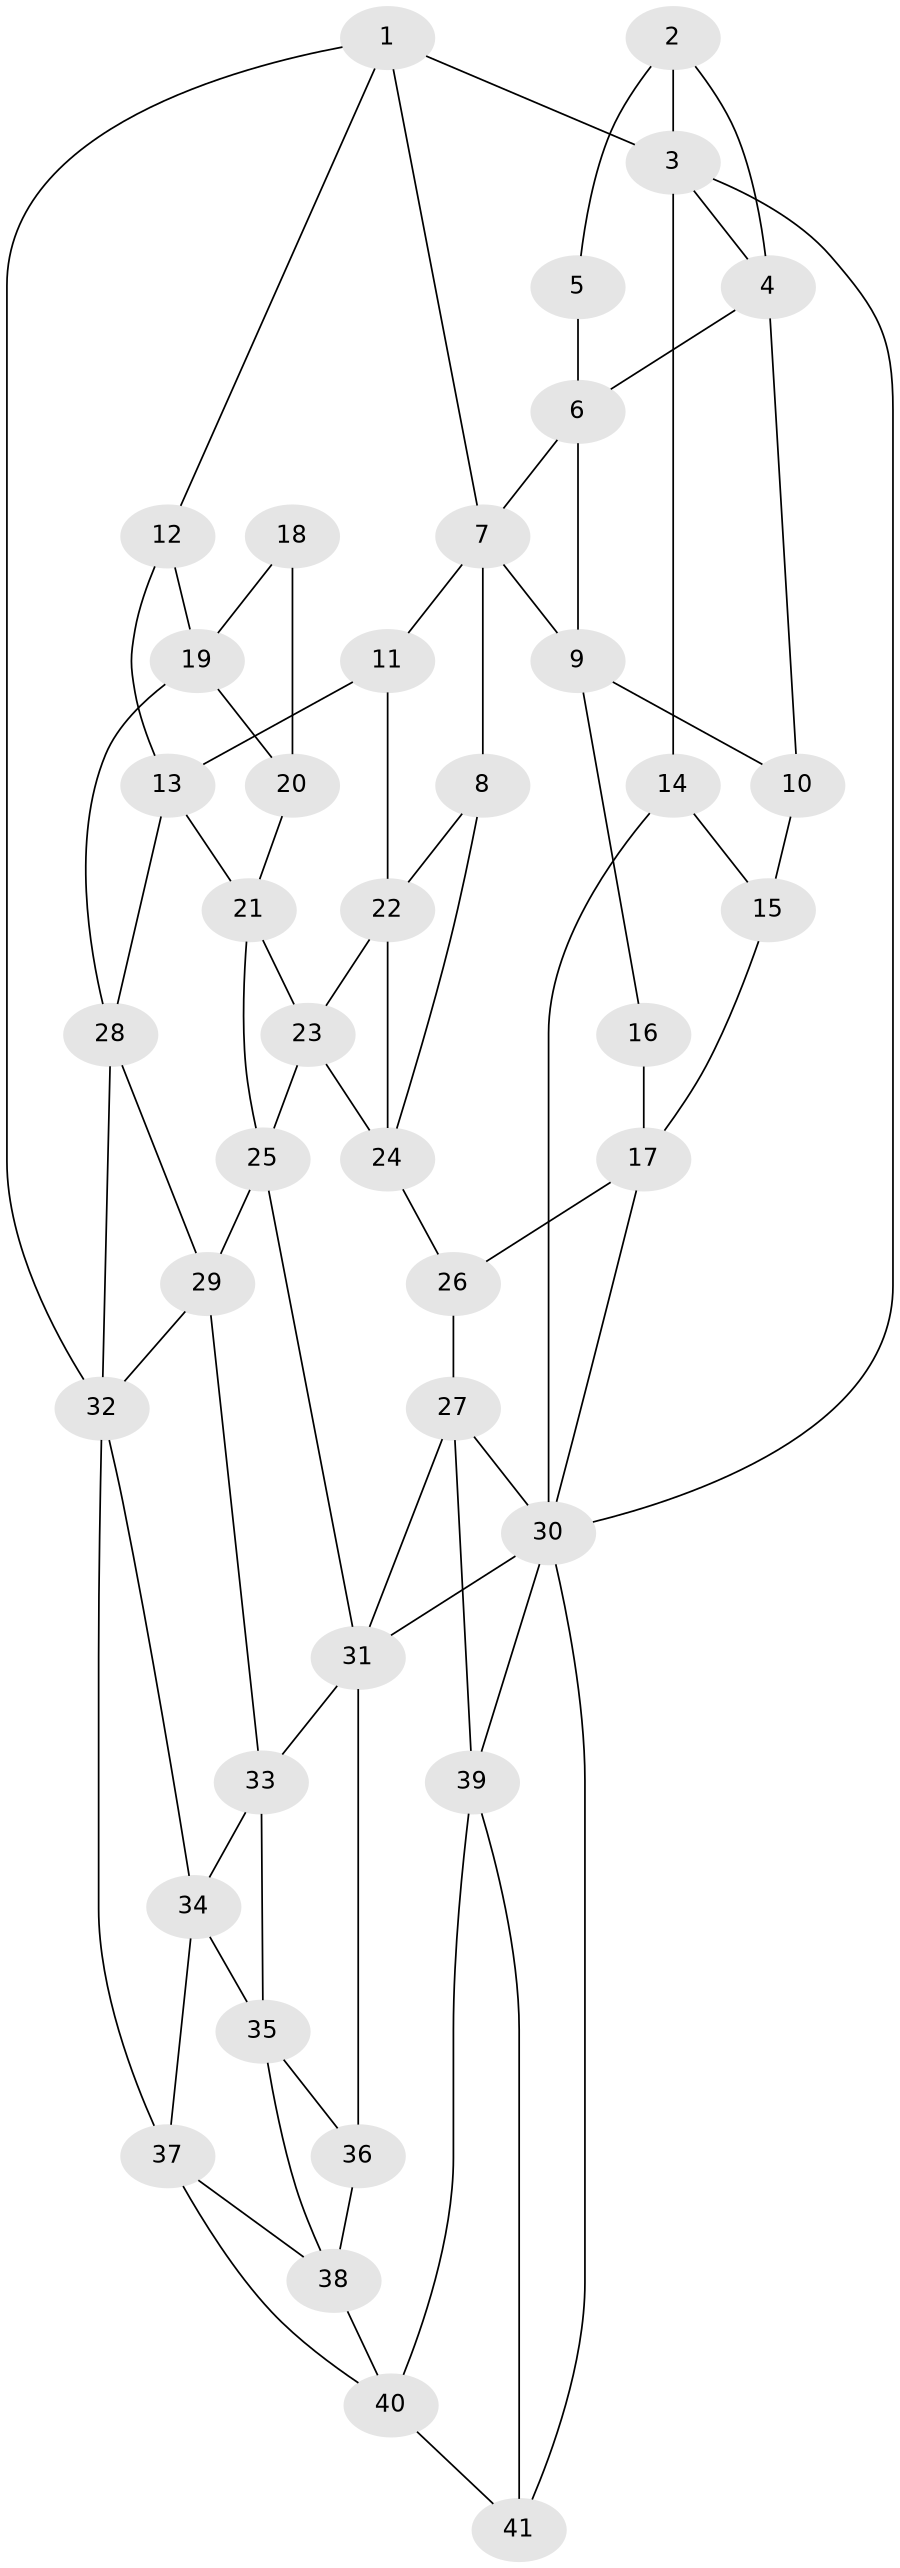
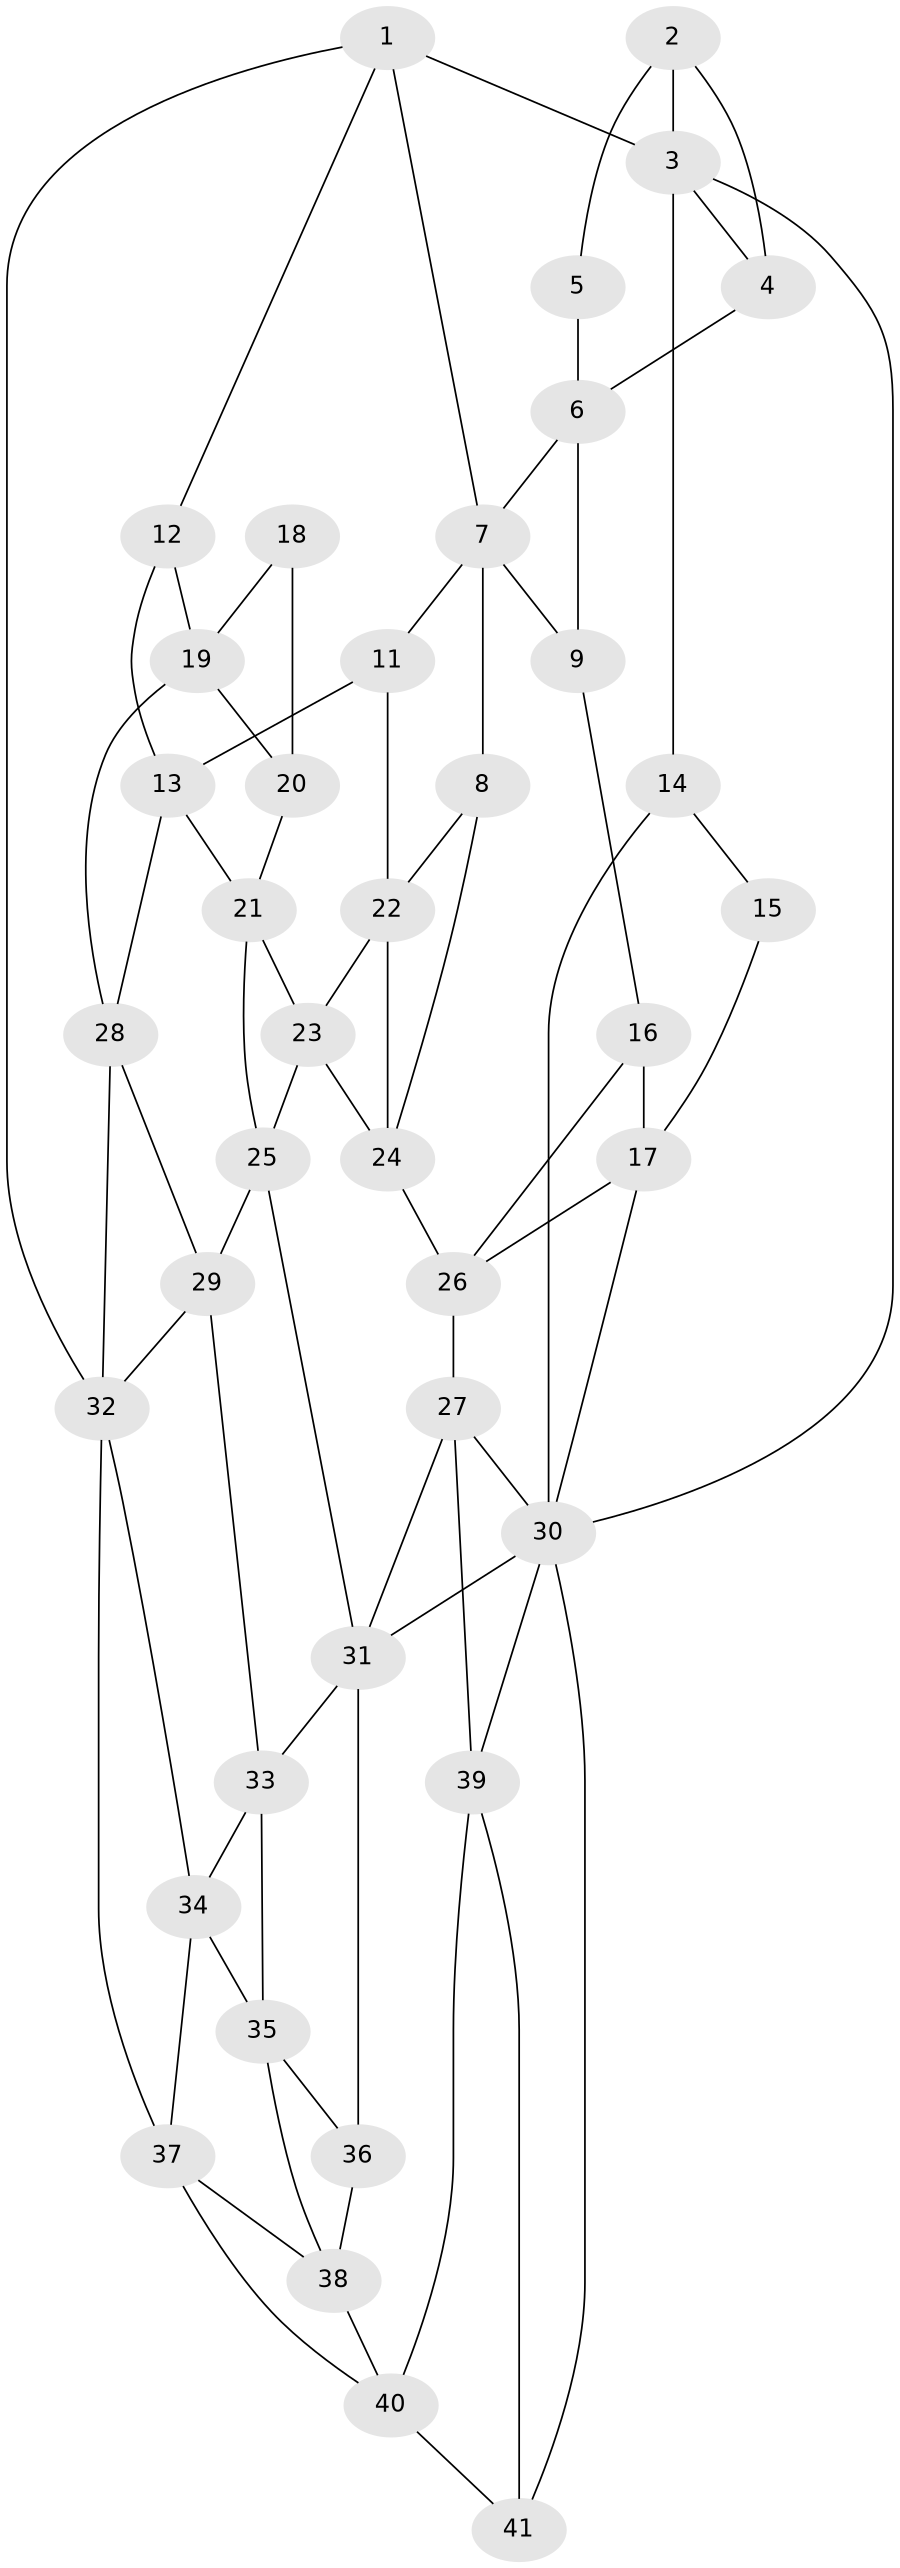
node "10": removed
edge "16" -- "26": added
